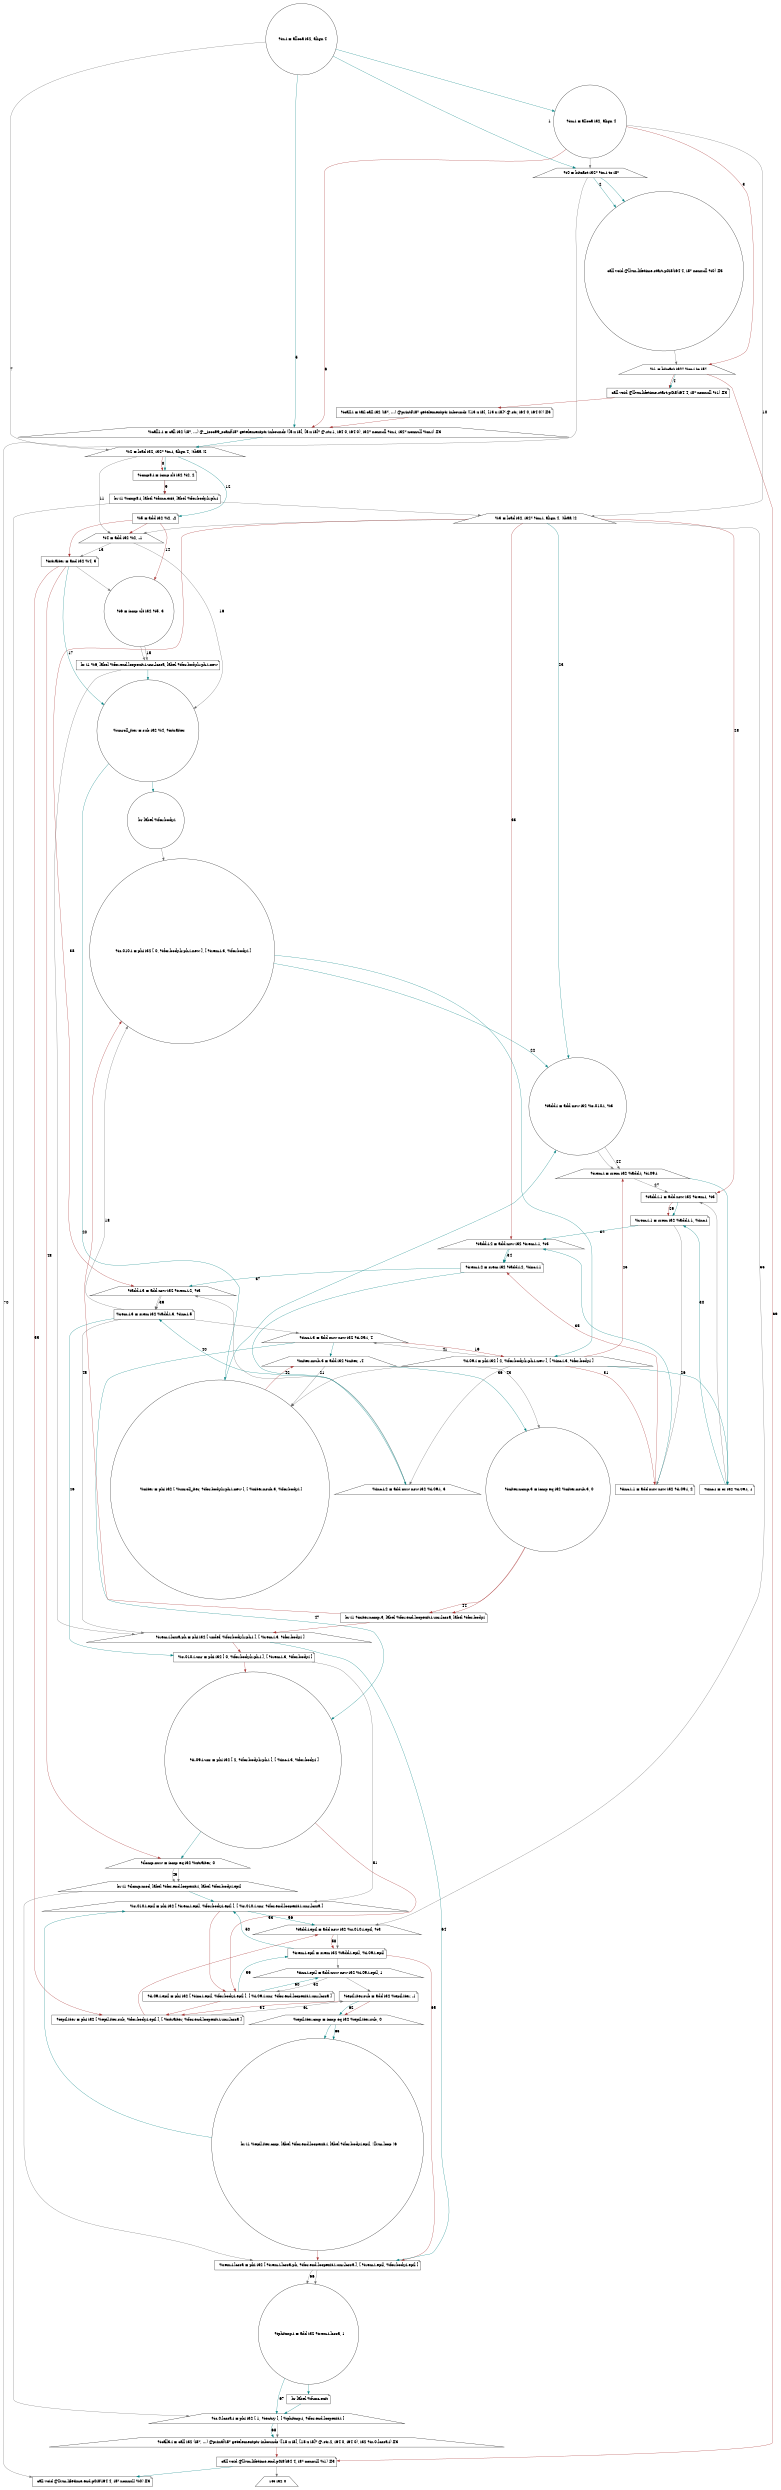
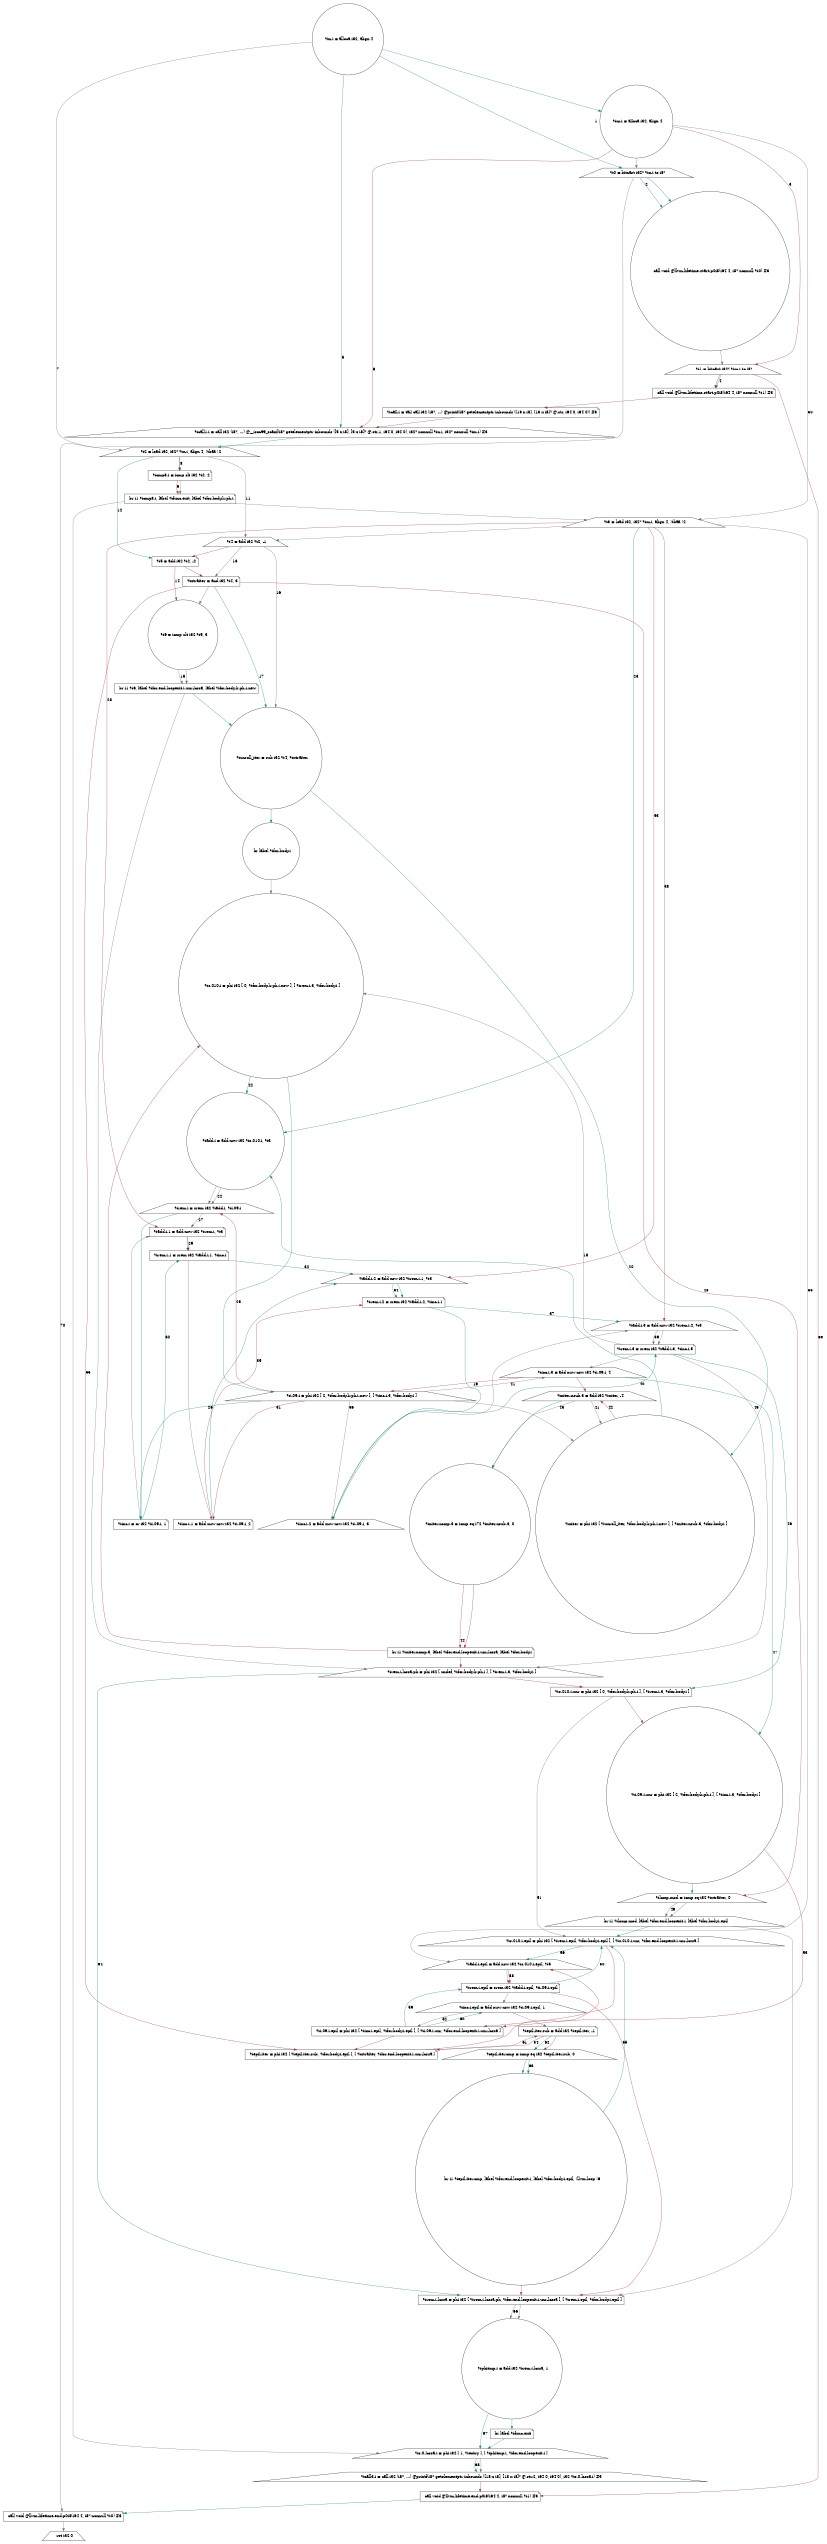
edge "%m.i = alloca i32, align 4" -> "%3 = load i32, i32* %m.i, align 4, !tbaa !2": label "10" -> "50"
edge "%5 = add i32 %2, -2" -> "%4 = add i32 %2, -1": reversed
edge "%inc.i.3 = add nuw nsw i32 %i.09.i, 4" -> "%niter.nsub.3 = add i32 %niter, -4": color teal -> brown
node "%niter.ncmp.3 = icmp eq i32 %niter.nsub.3, 0": label "%niter.ncmp.3 = icmp eq i32 %niter.nsub.3, 0" -> "%niter.ncmp.3 = icmp eq i72 %niter.nsub.3, 0"
node "%lcmp.nuw = icmp eq i32 %xtraiter, 0": label "%lcmp.nuw = icmp eq i32 %xtraiter, 0" -> "%lcmp.mod = icmp eq i32 %xtraiter, 0"
edge "call void @llvm.lifetime.end.p0i8(i64 4, i8* nonnull %1) #3" -> "ret i32 0": now "call void @llvm.lifetime.end.p0i8(i64 4, i8* nonnull %0) #3" -> "ret i32 0"
